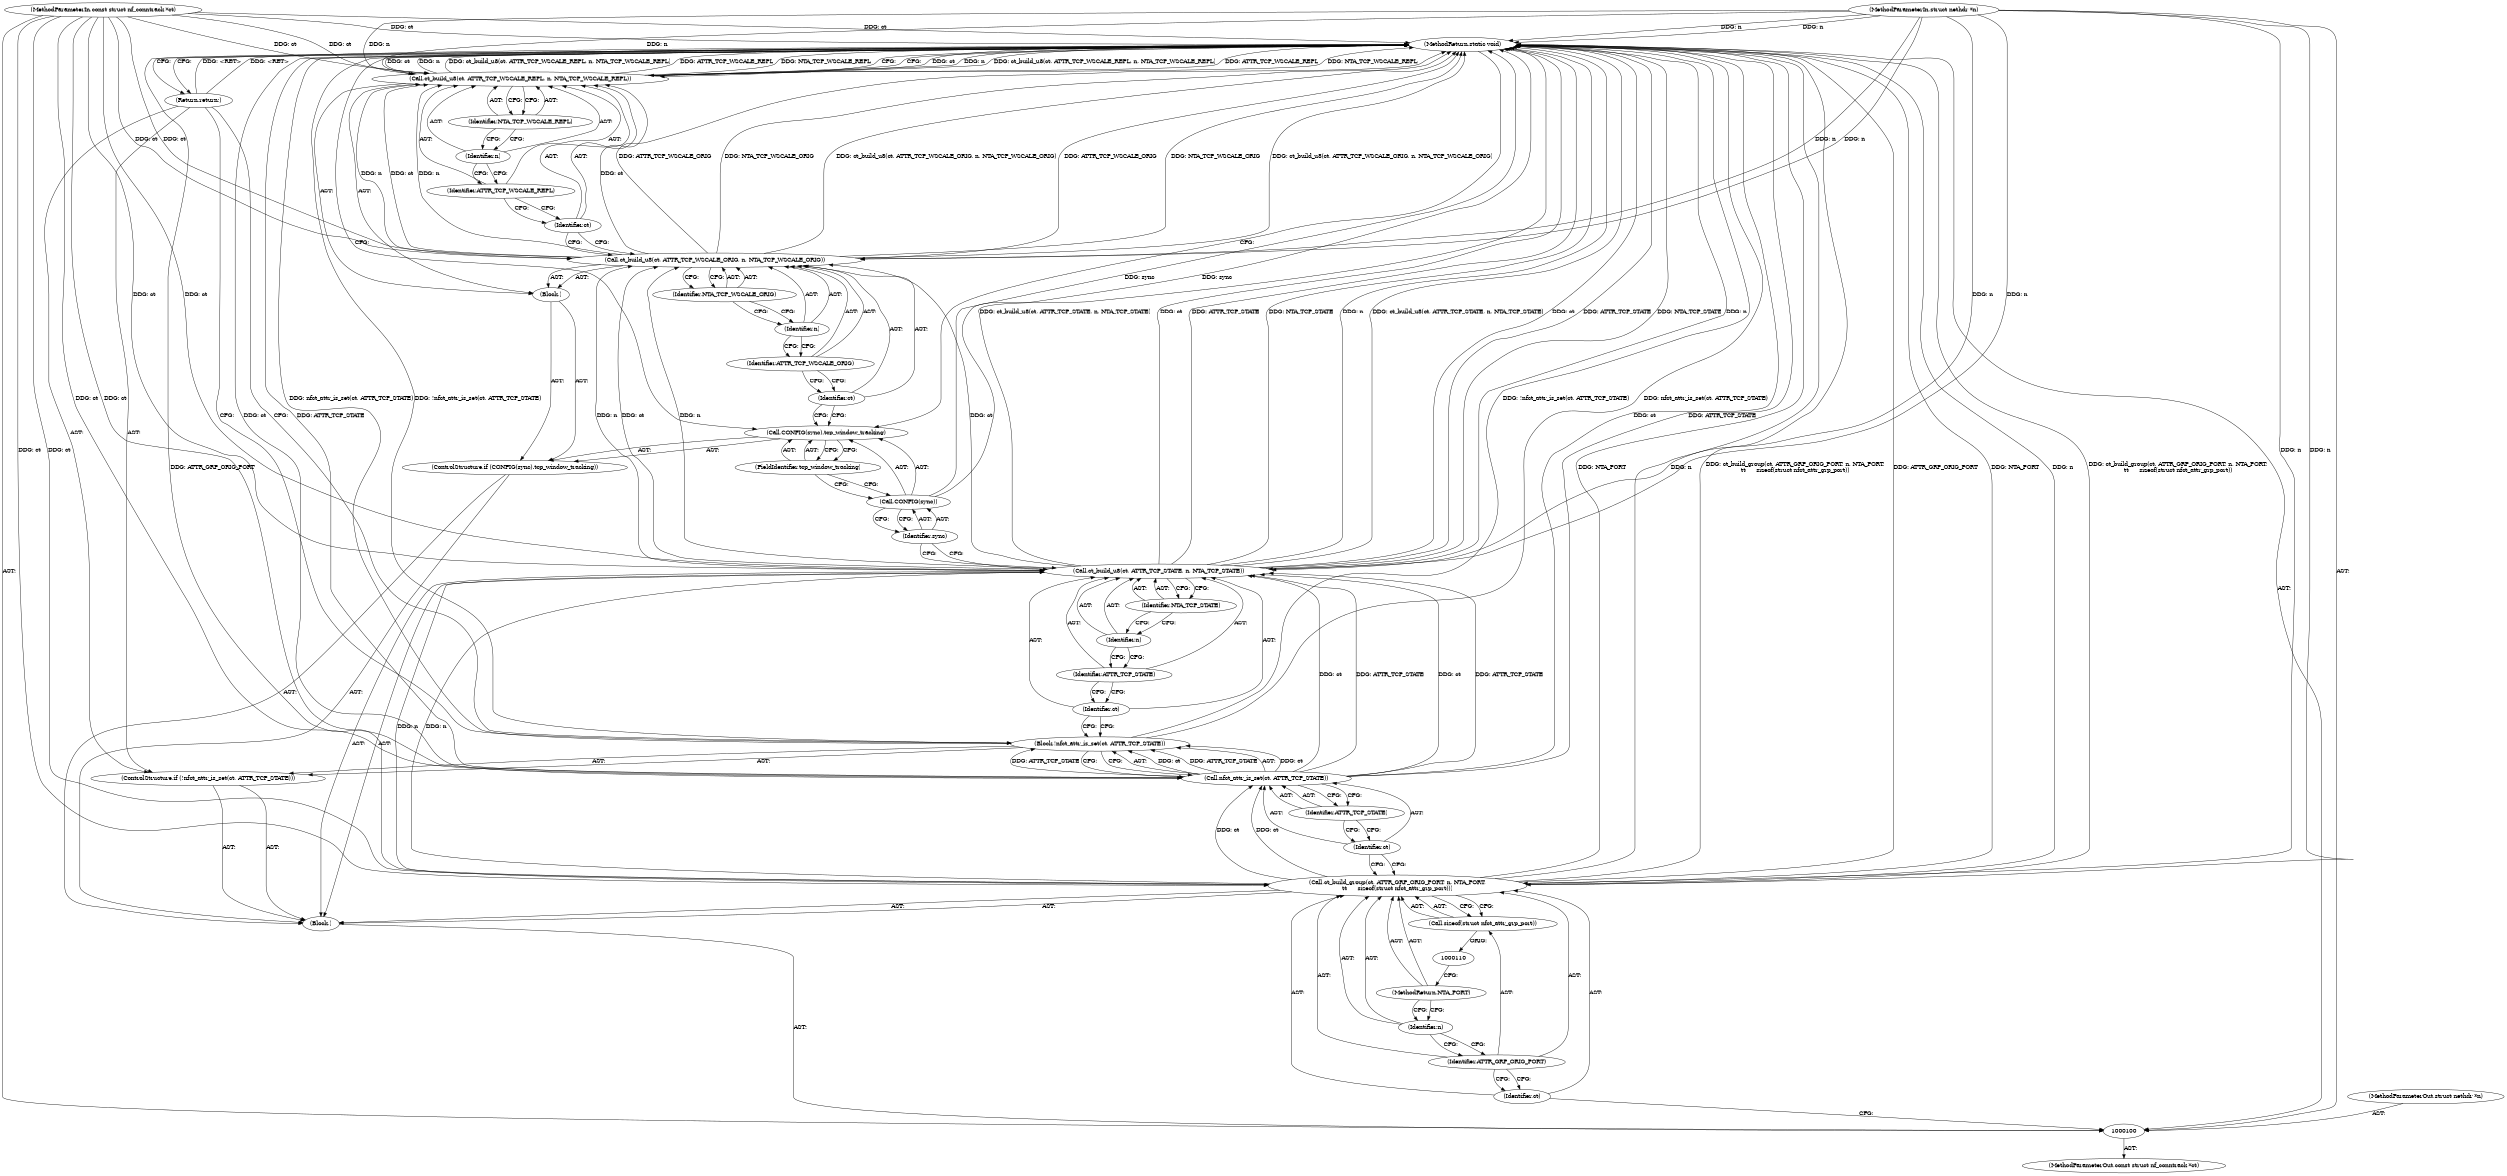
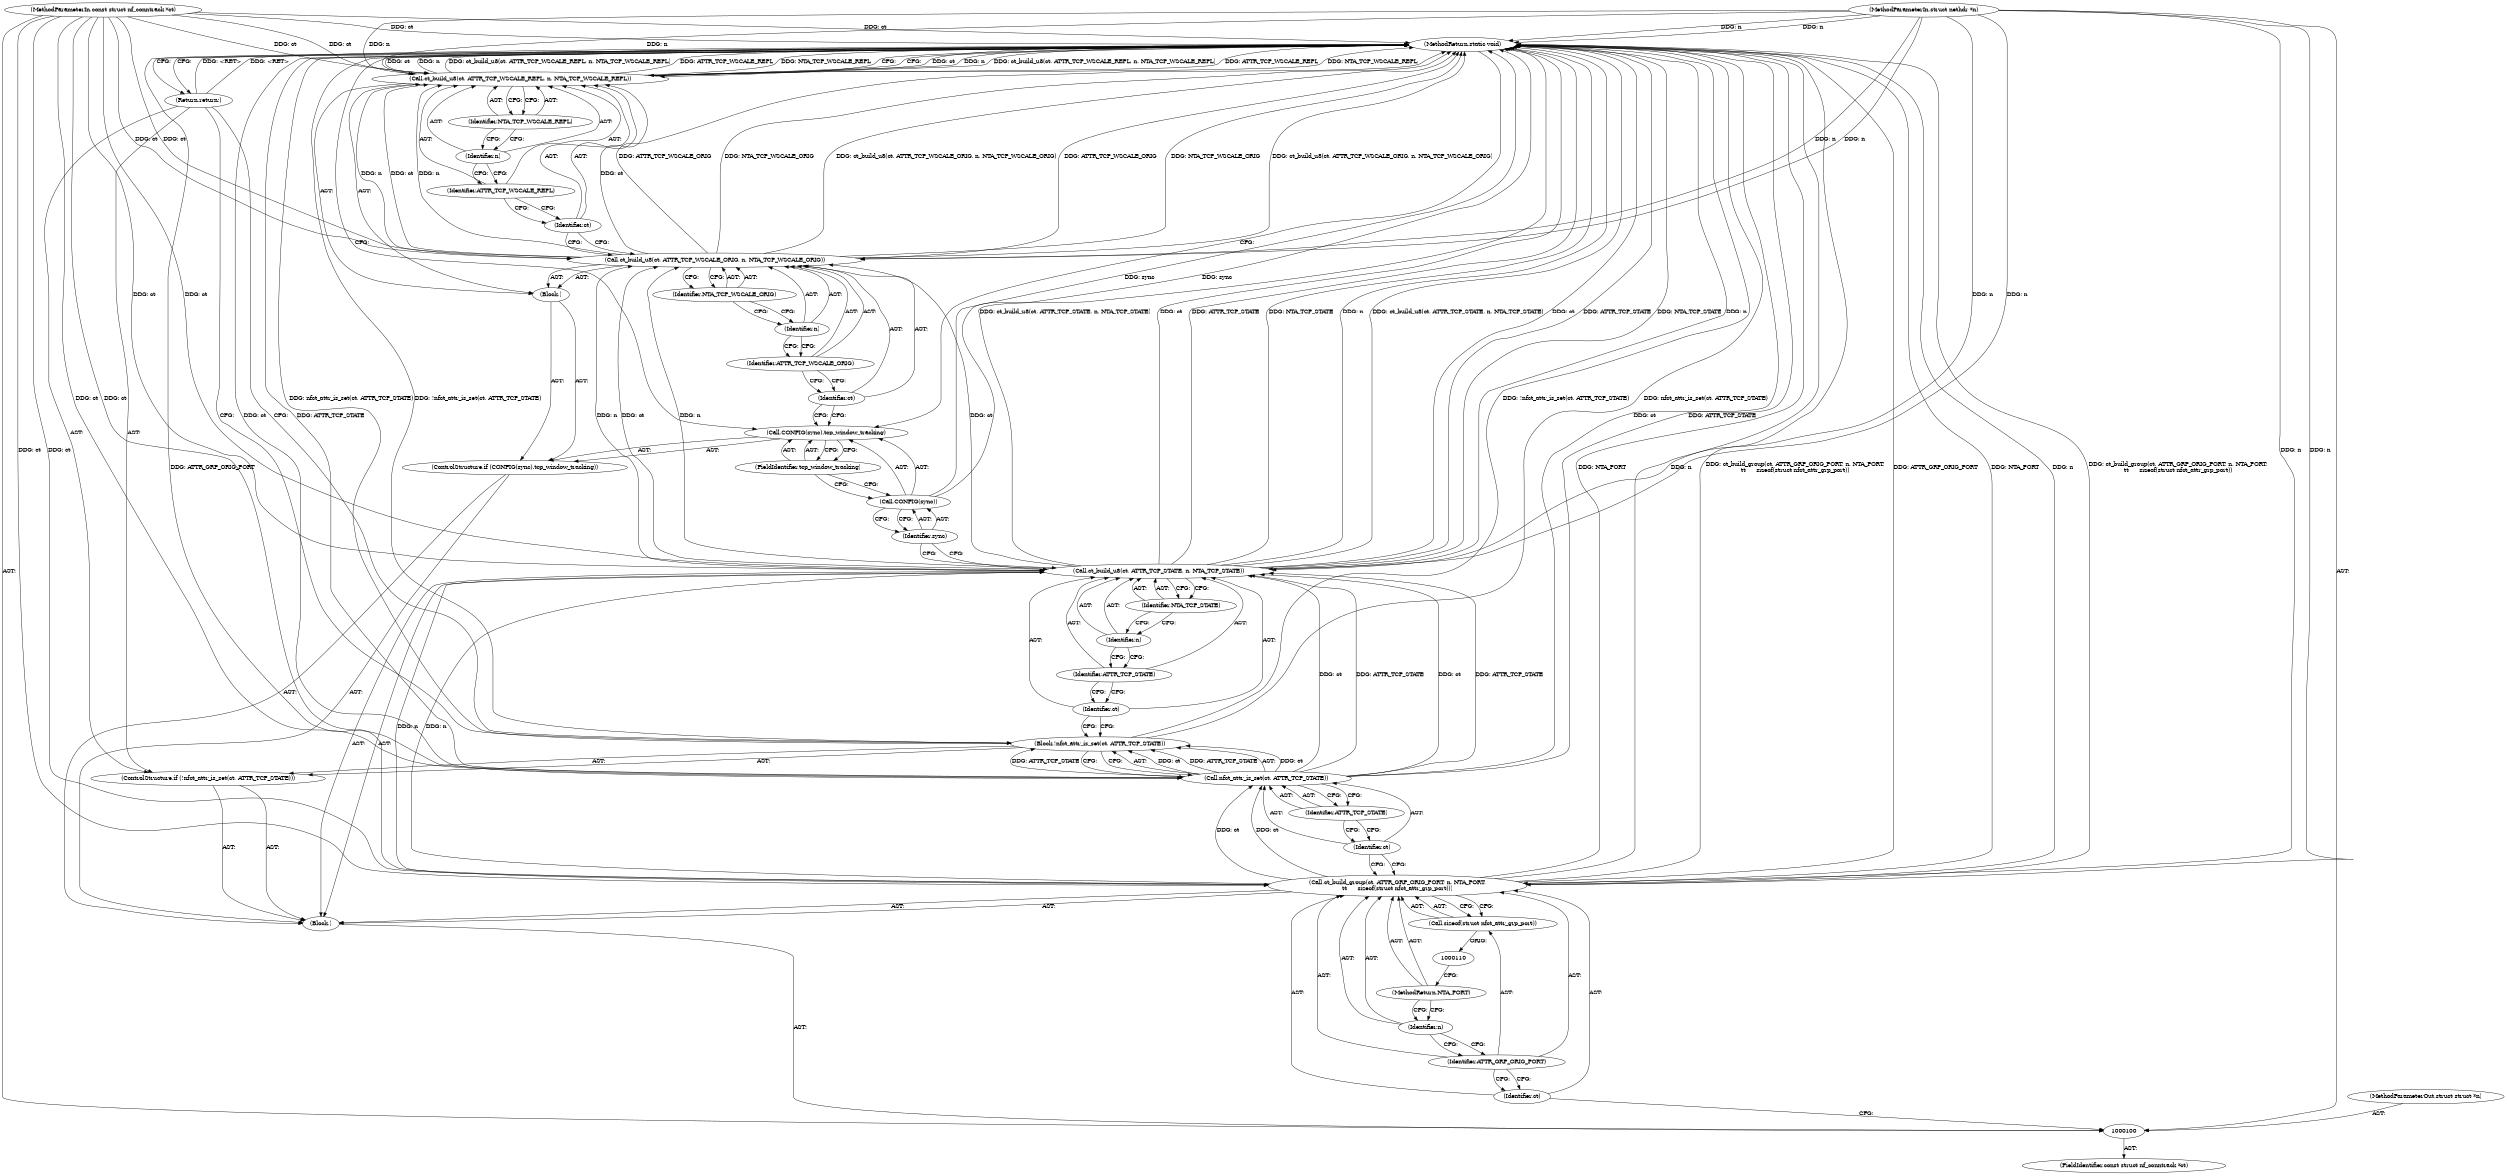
edge "(MethodReturn,static void)" -> "1000100": removed, label "AST:"
node "(MethodParameterOut,struct nethdr *n)": label "(MethodParameterOut,struct nethdr *n)" -> "(MethodParameterOut,struct struct *n)"
node "(MethodParameterOut,const struct nf_conntrack *ct)": label "(MethodParameterOut,const struct nf_conntrack *ct)" -> "(FieldIdentifier,const struct nf_conntrack *ct)"
